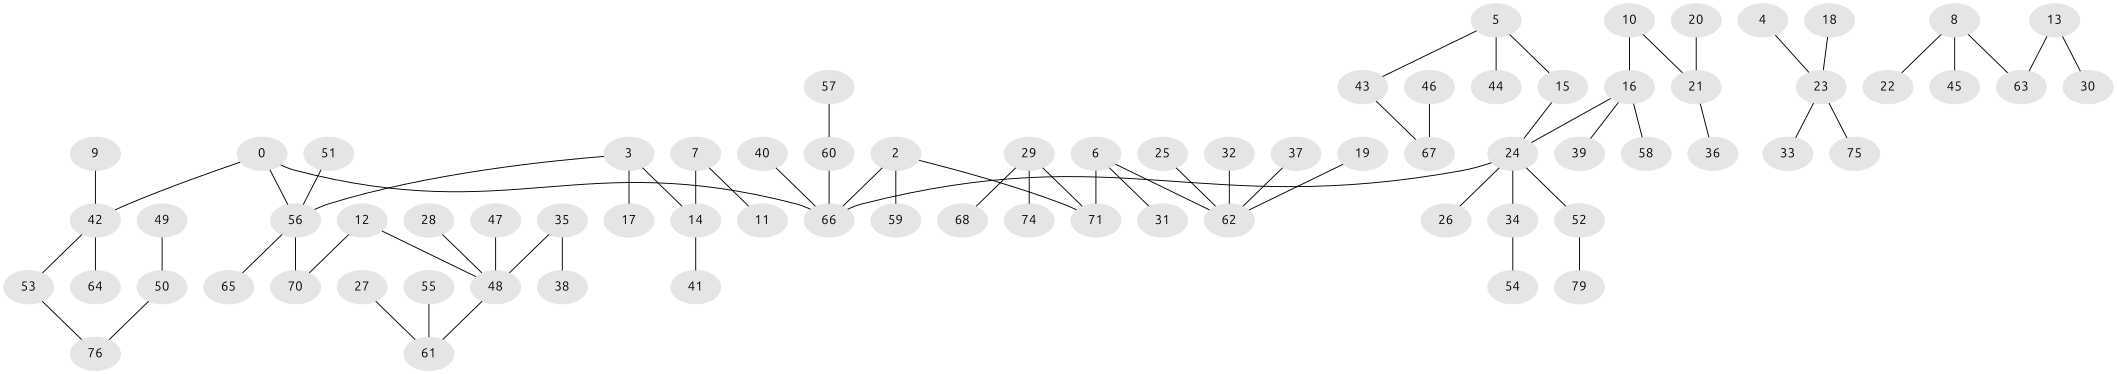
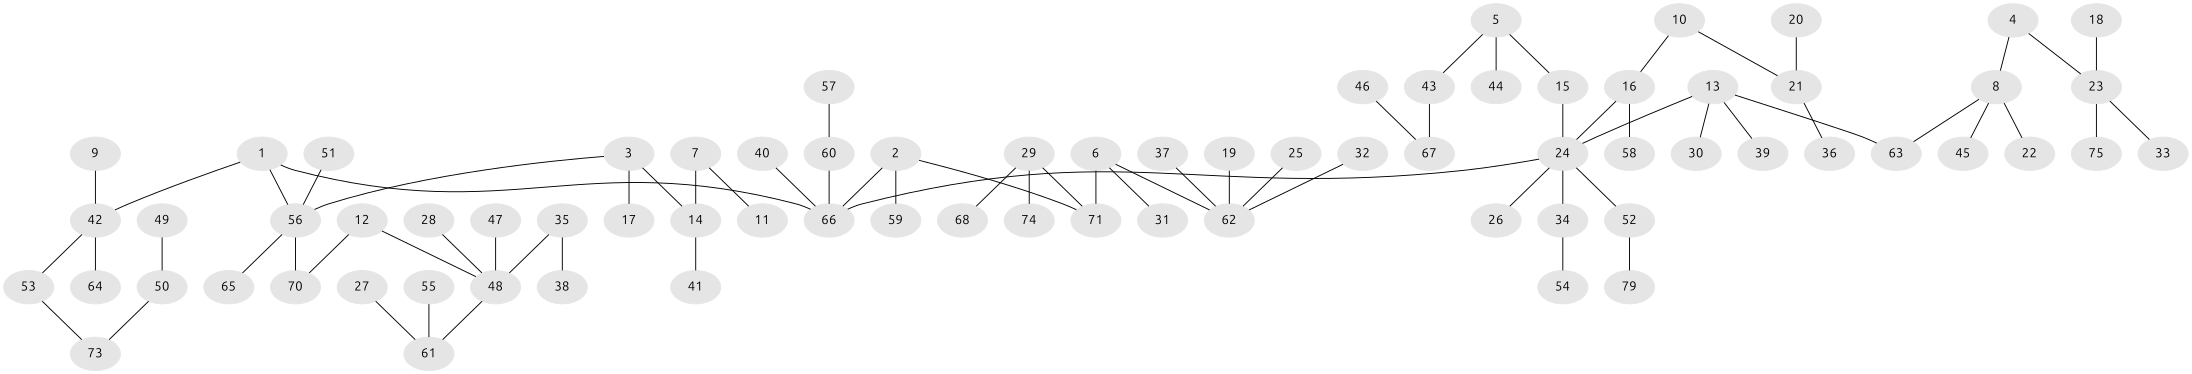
edge "4" -- "8": added
edge "13" -- "24": added
edge "16" -- "39": now "13" -- "39"
node "0": label "0" -> "1"
node "76": label "76" -> "73"
